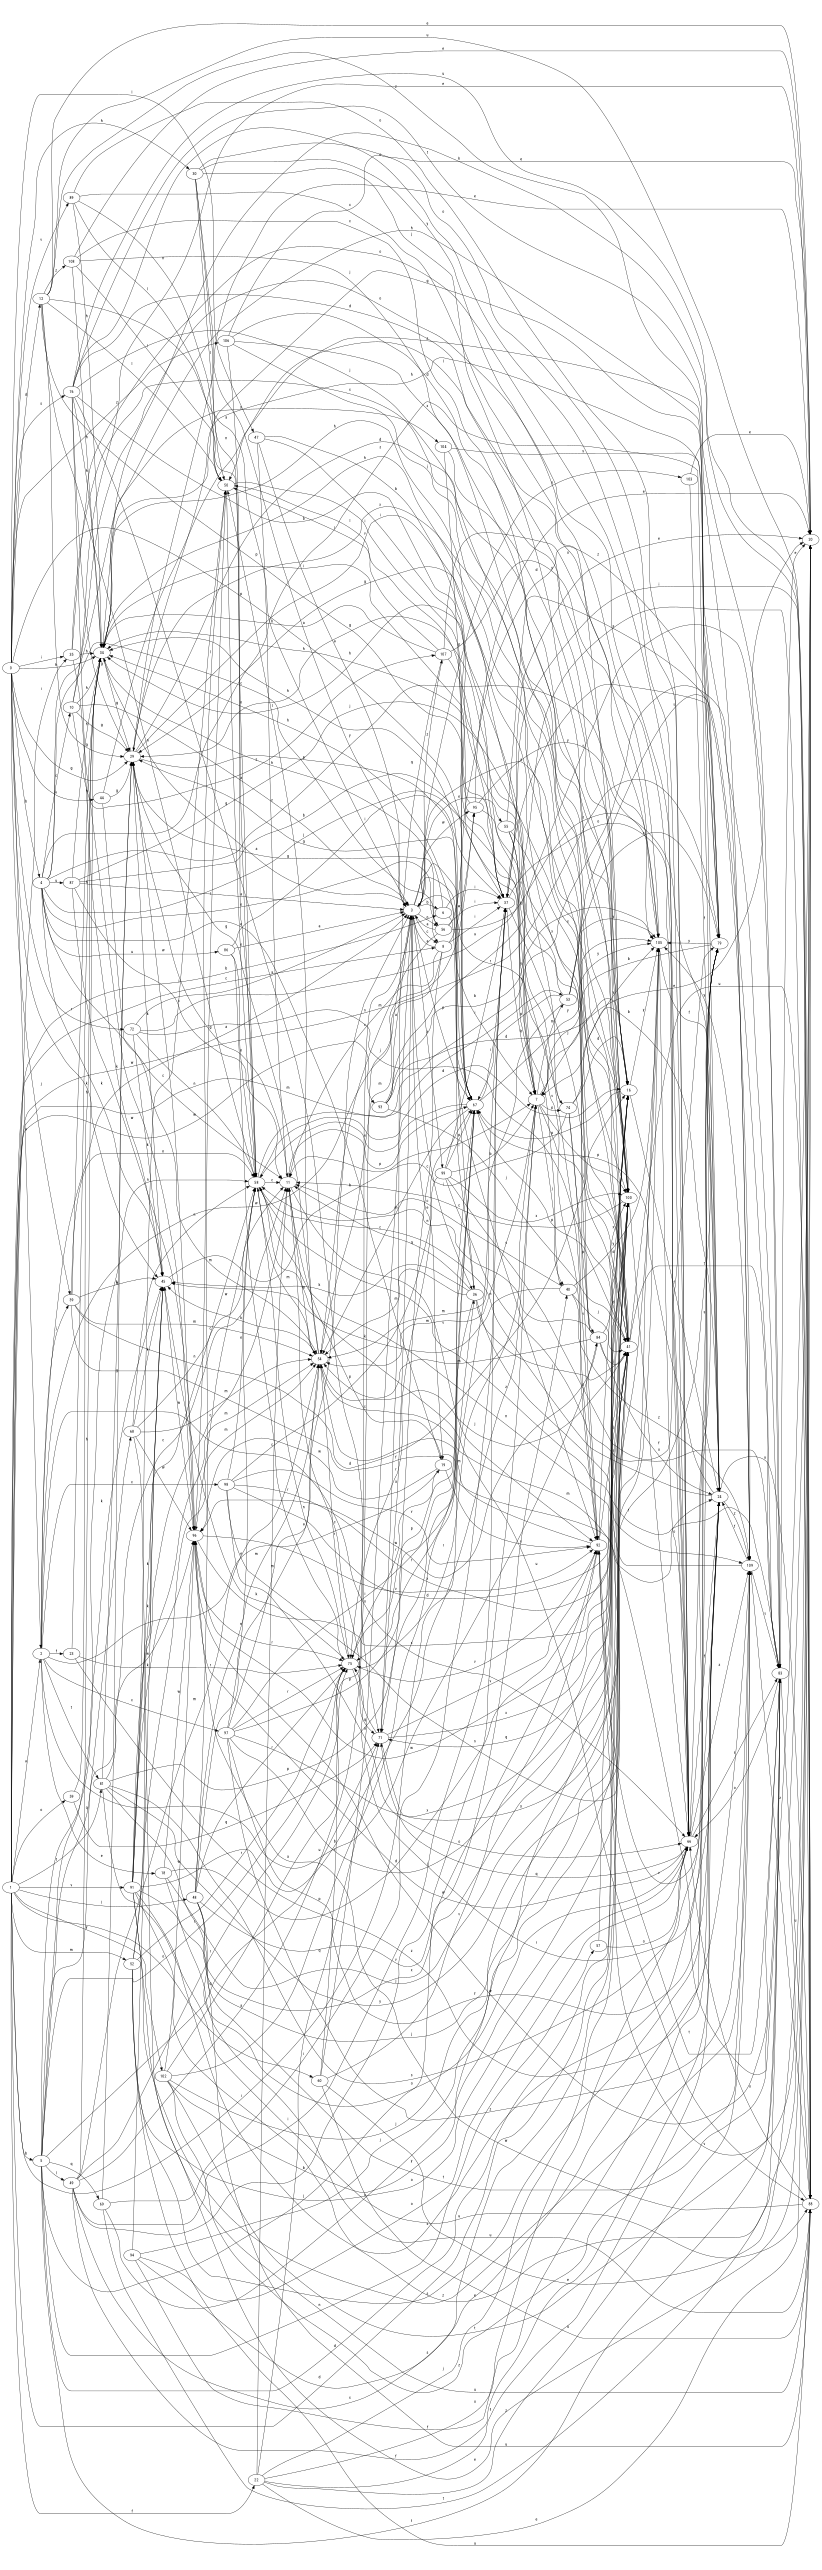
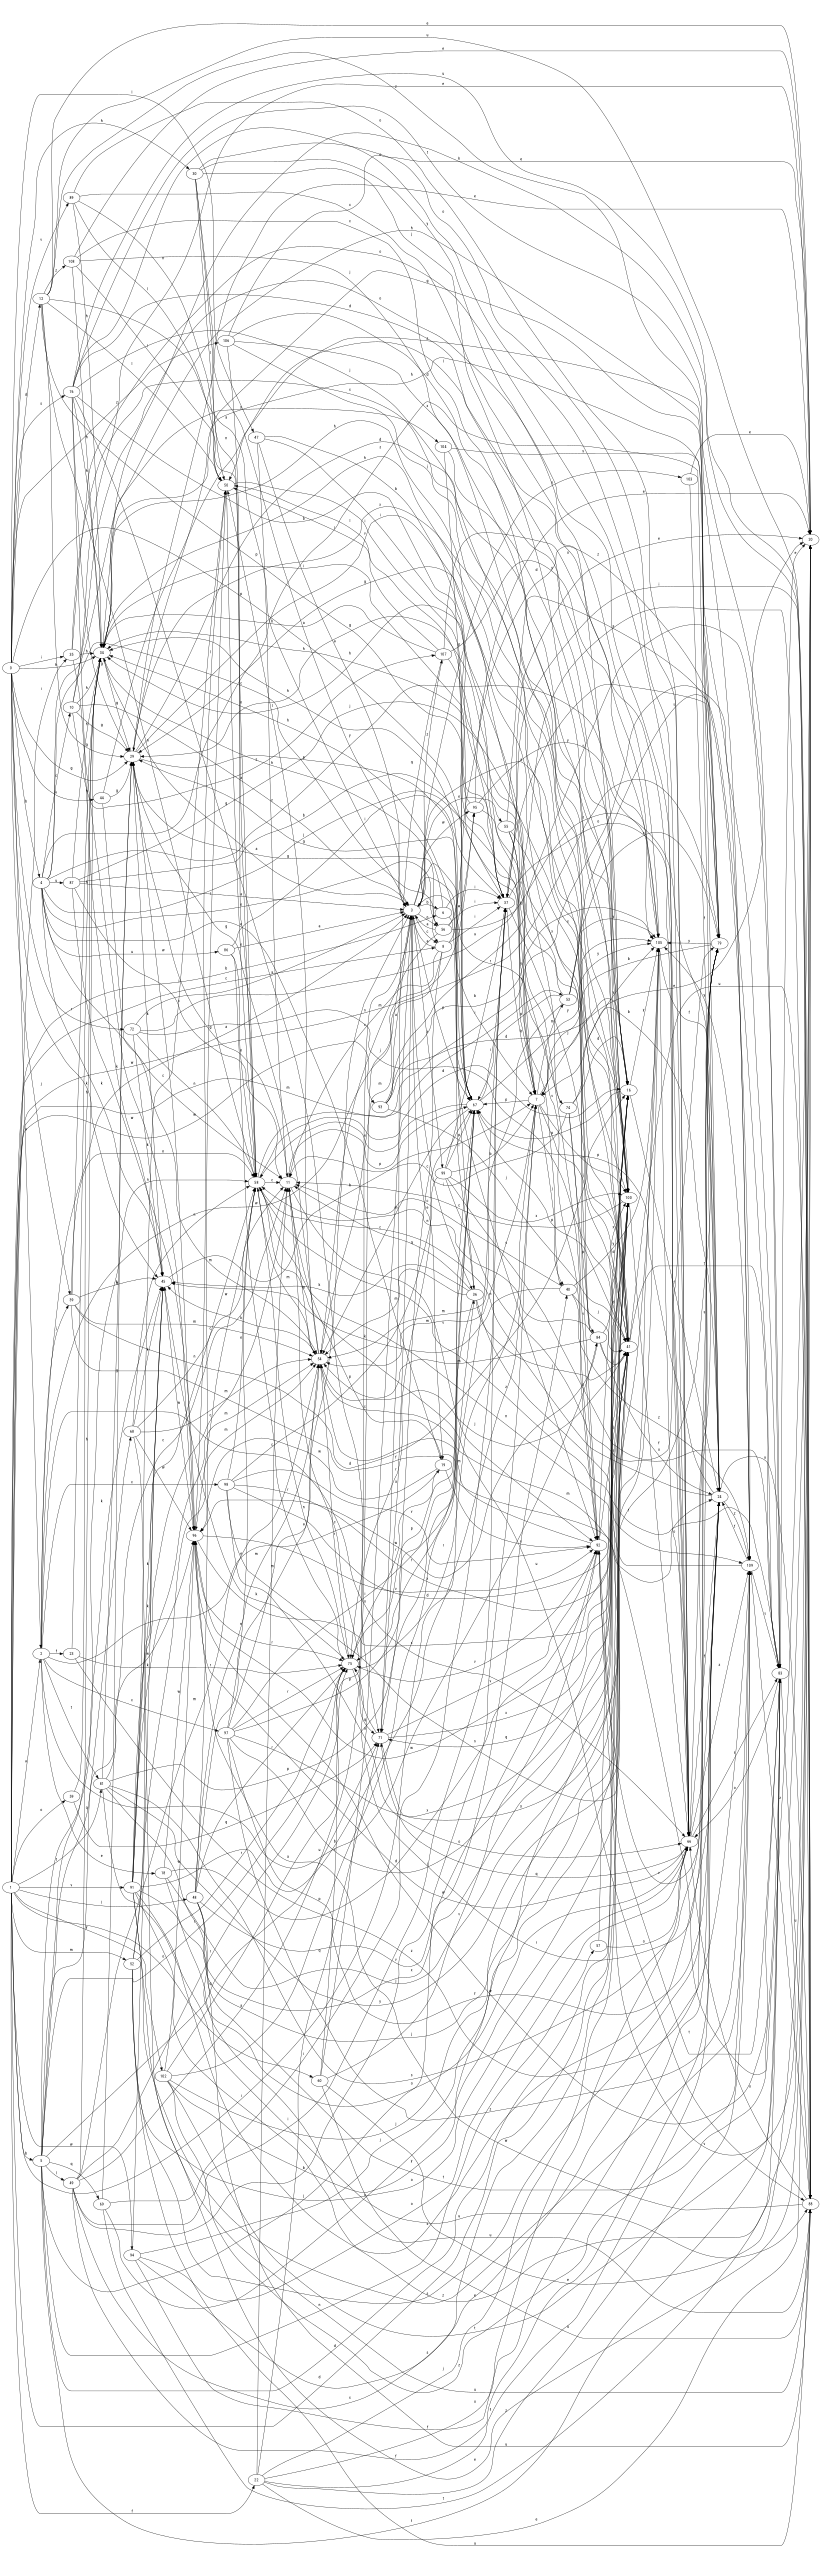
edge "7" -> "74": now "7" -> "67"
edge "1" -> "94": added, label "w"
